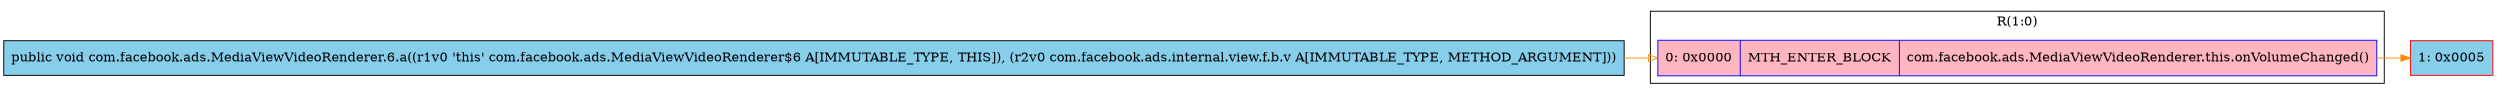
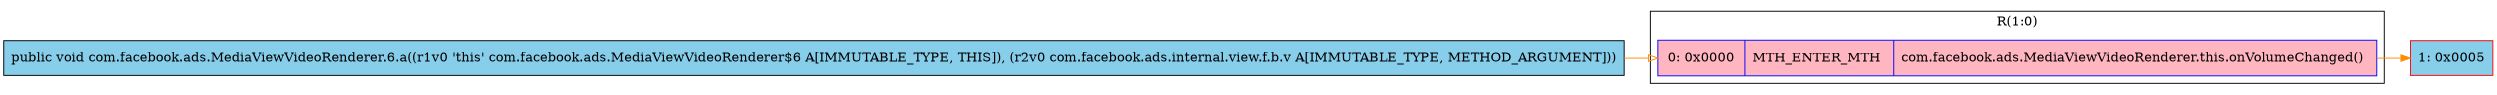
node "0: 0x0000": text "MTH_ENTER_BLOCK" -> "MTH_ENTER_MTH"
